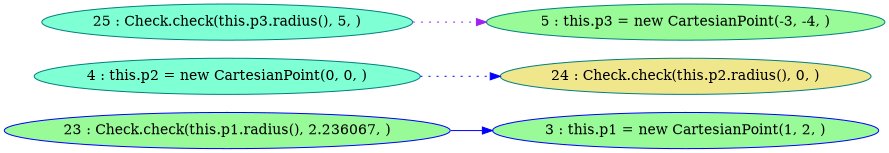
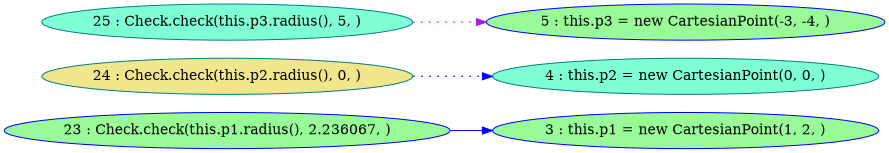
node "5 : this.p3 = new CartesianPoint(-3, -4, )": color teal -> blue
edge "4 : this.p2 = new CartesianPoint(0, 0, )" -> "24 : Check.check(this.p2.radius(), 0, )": reversed
